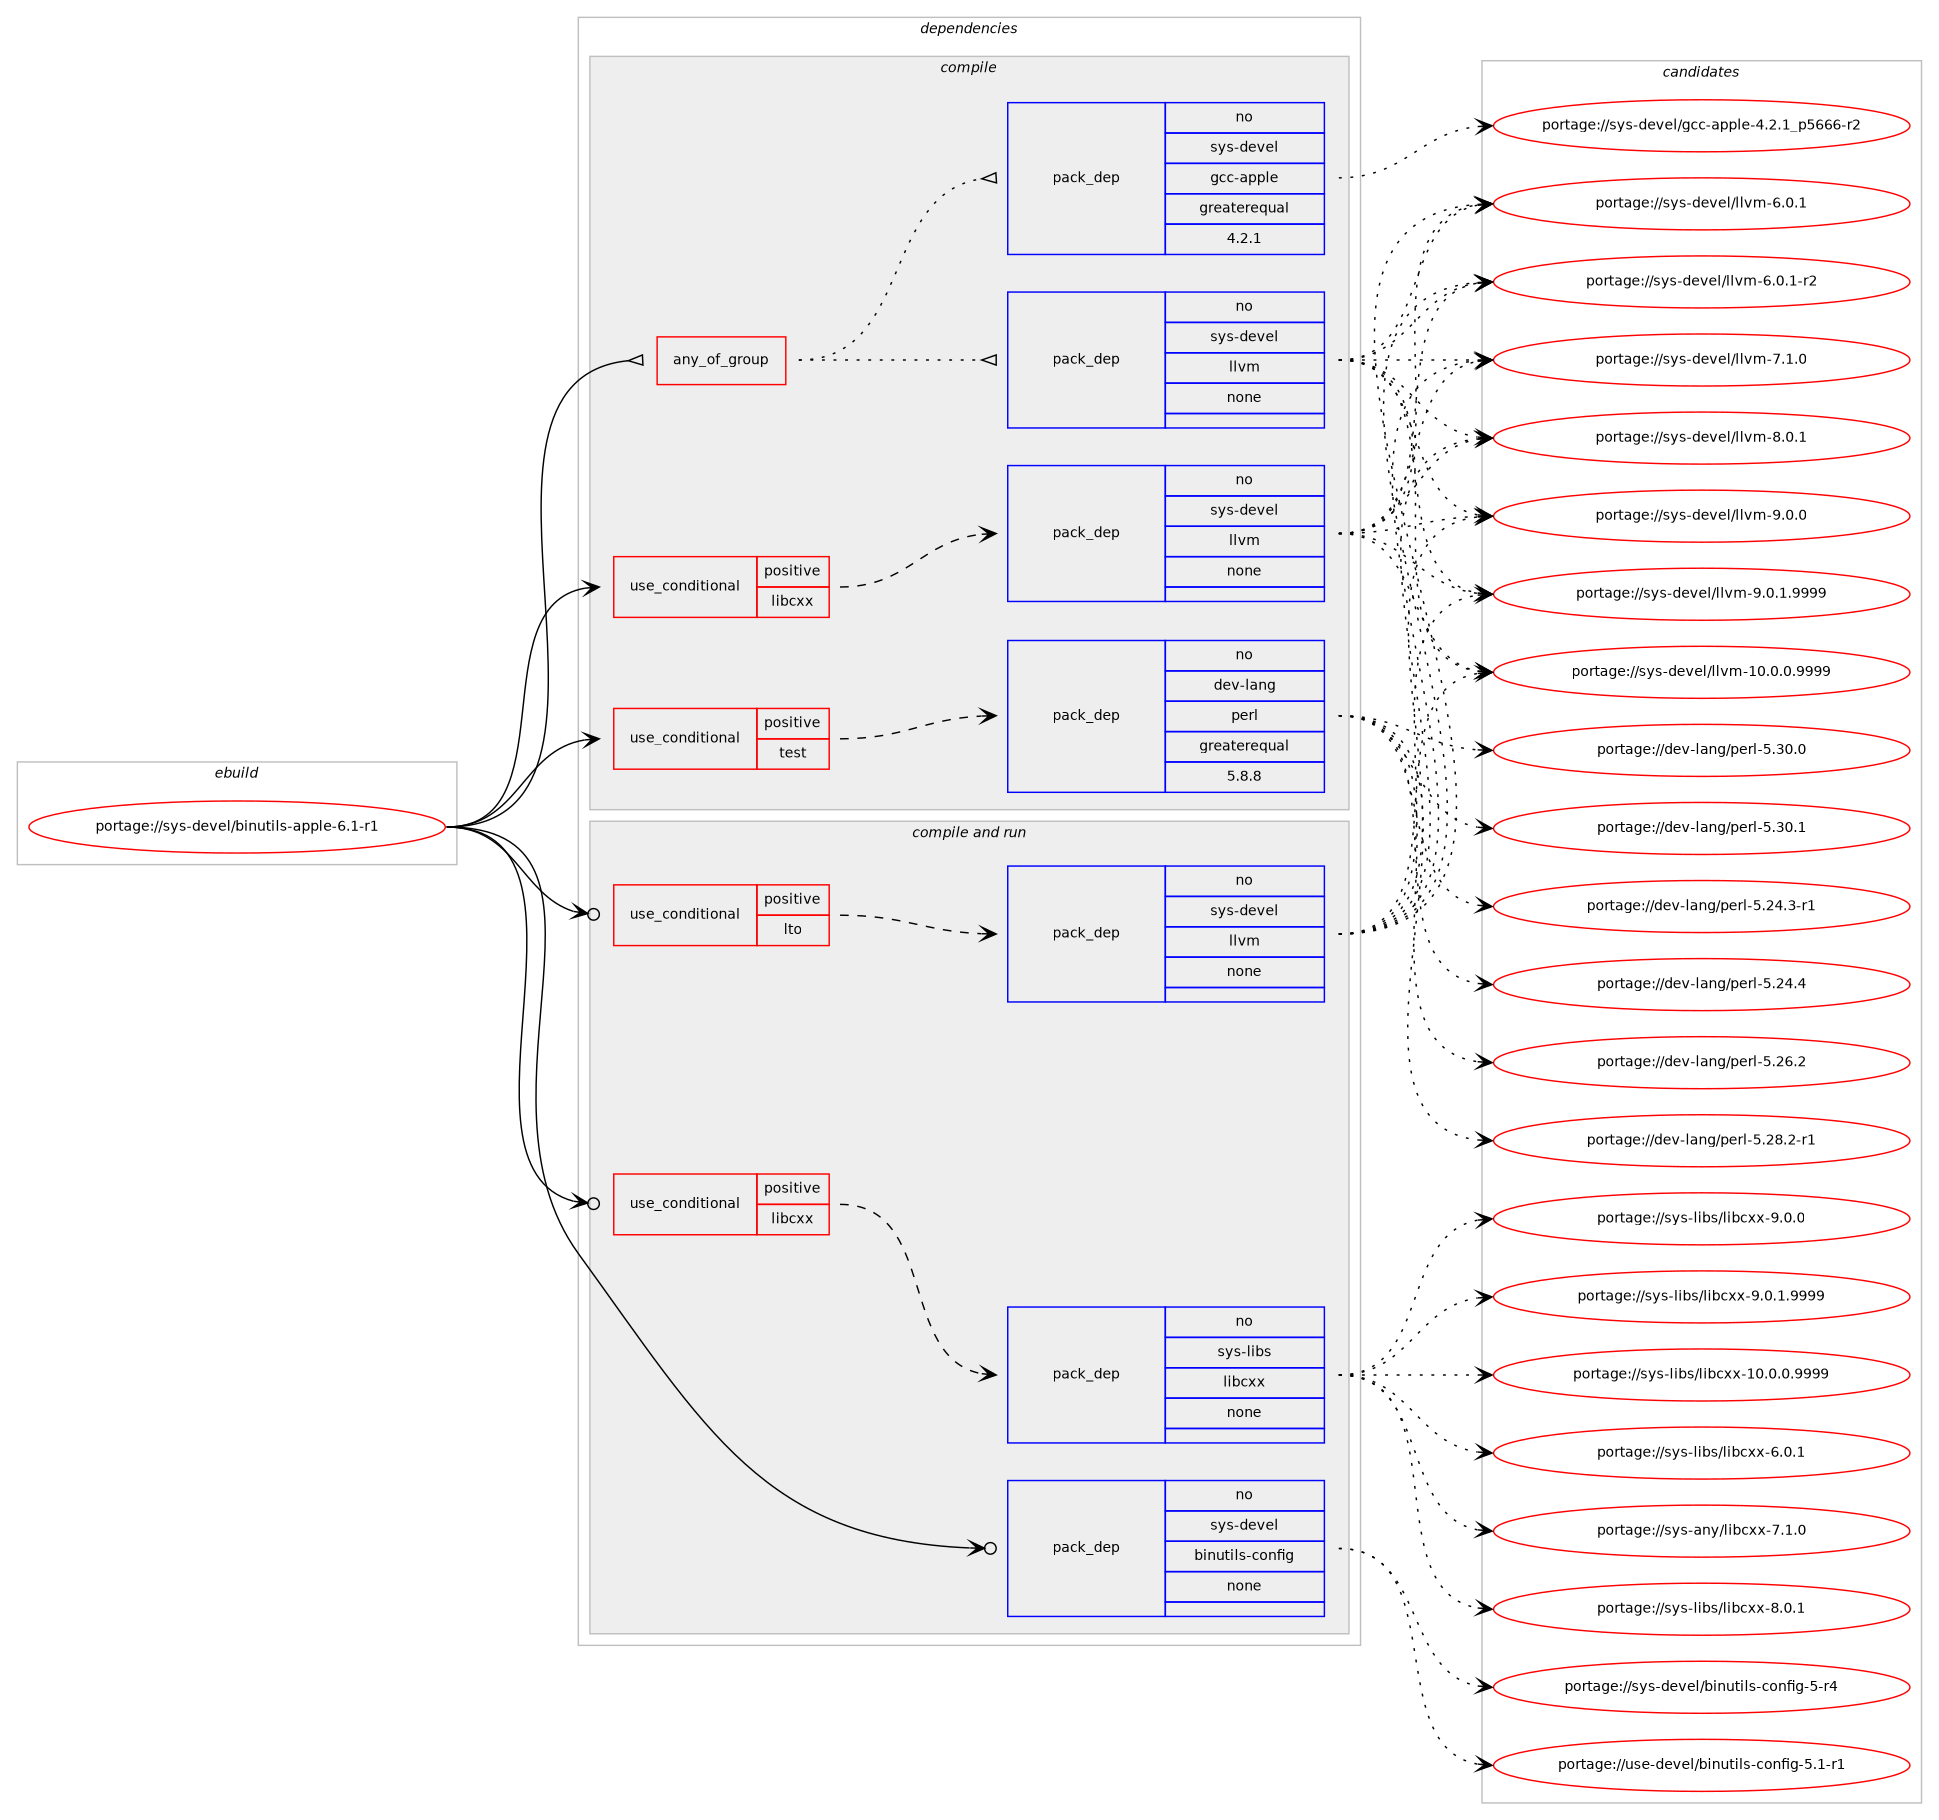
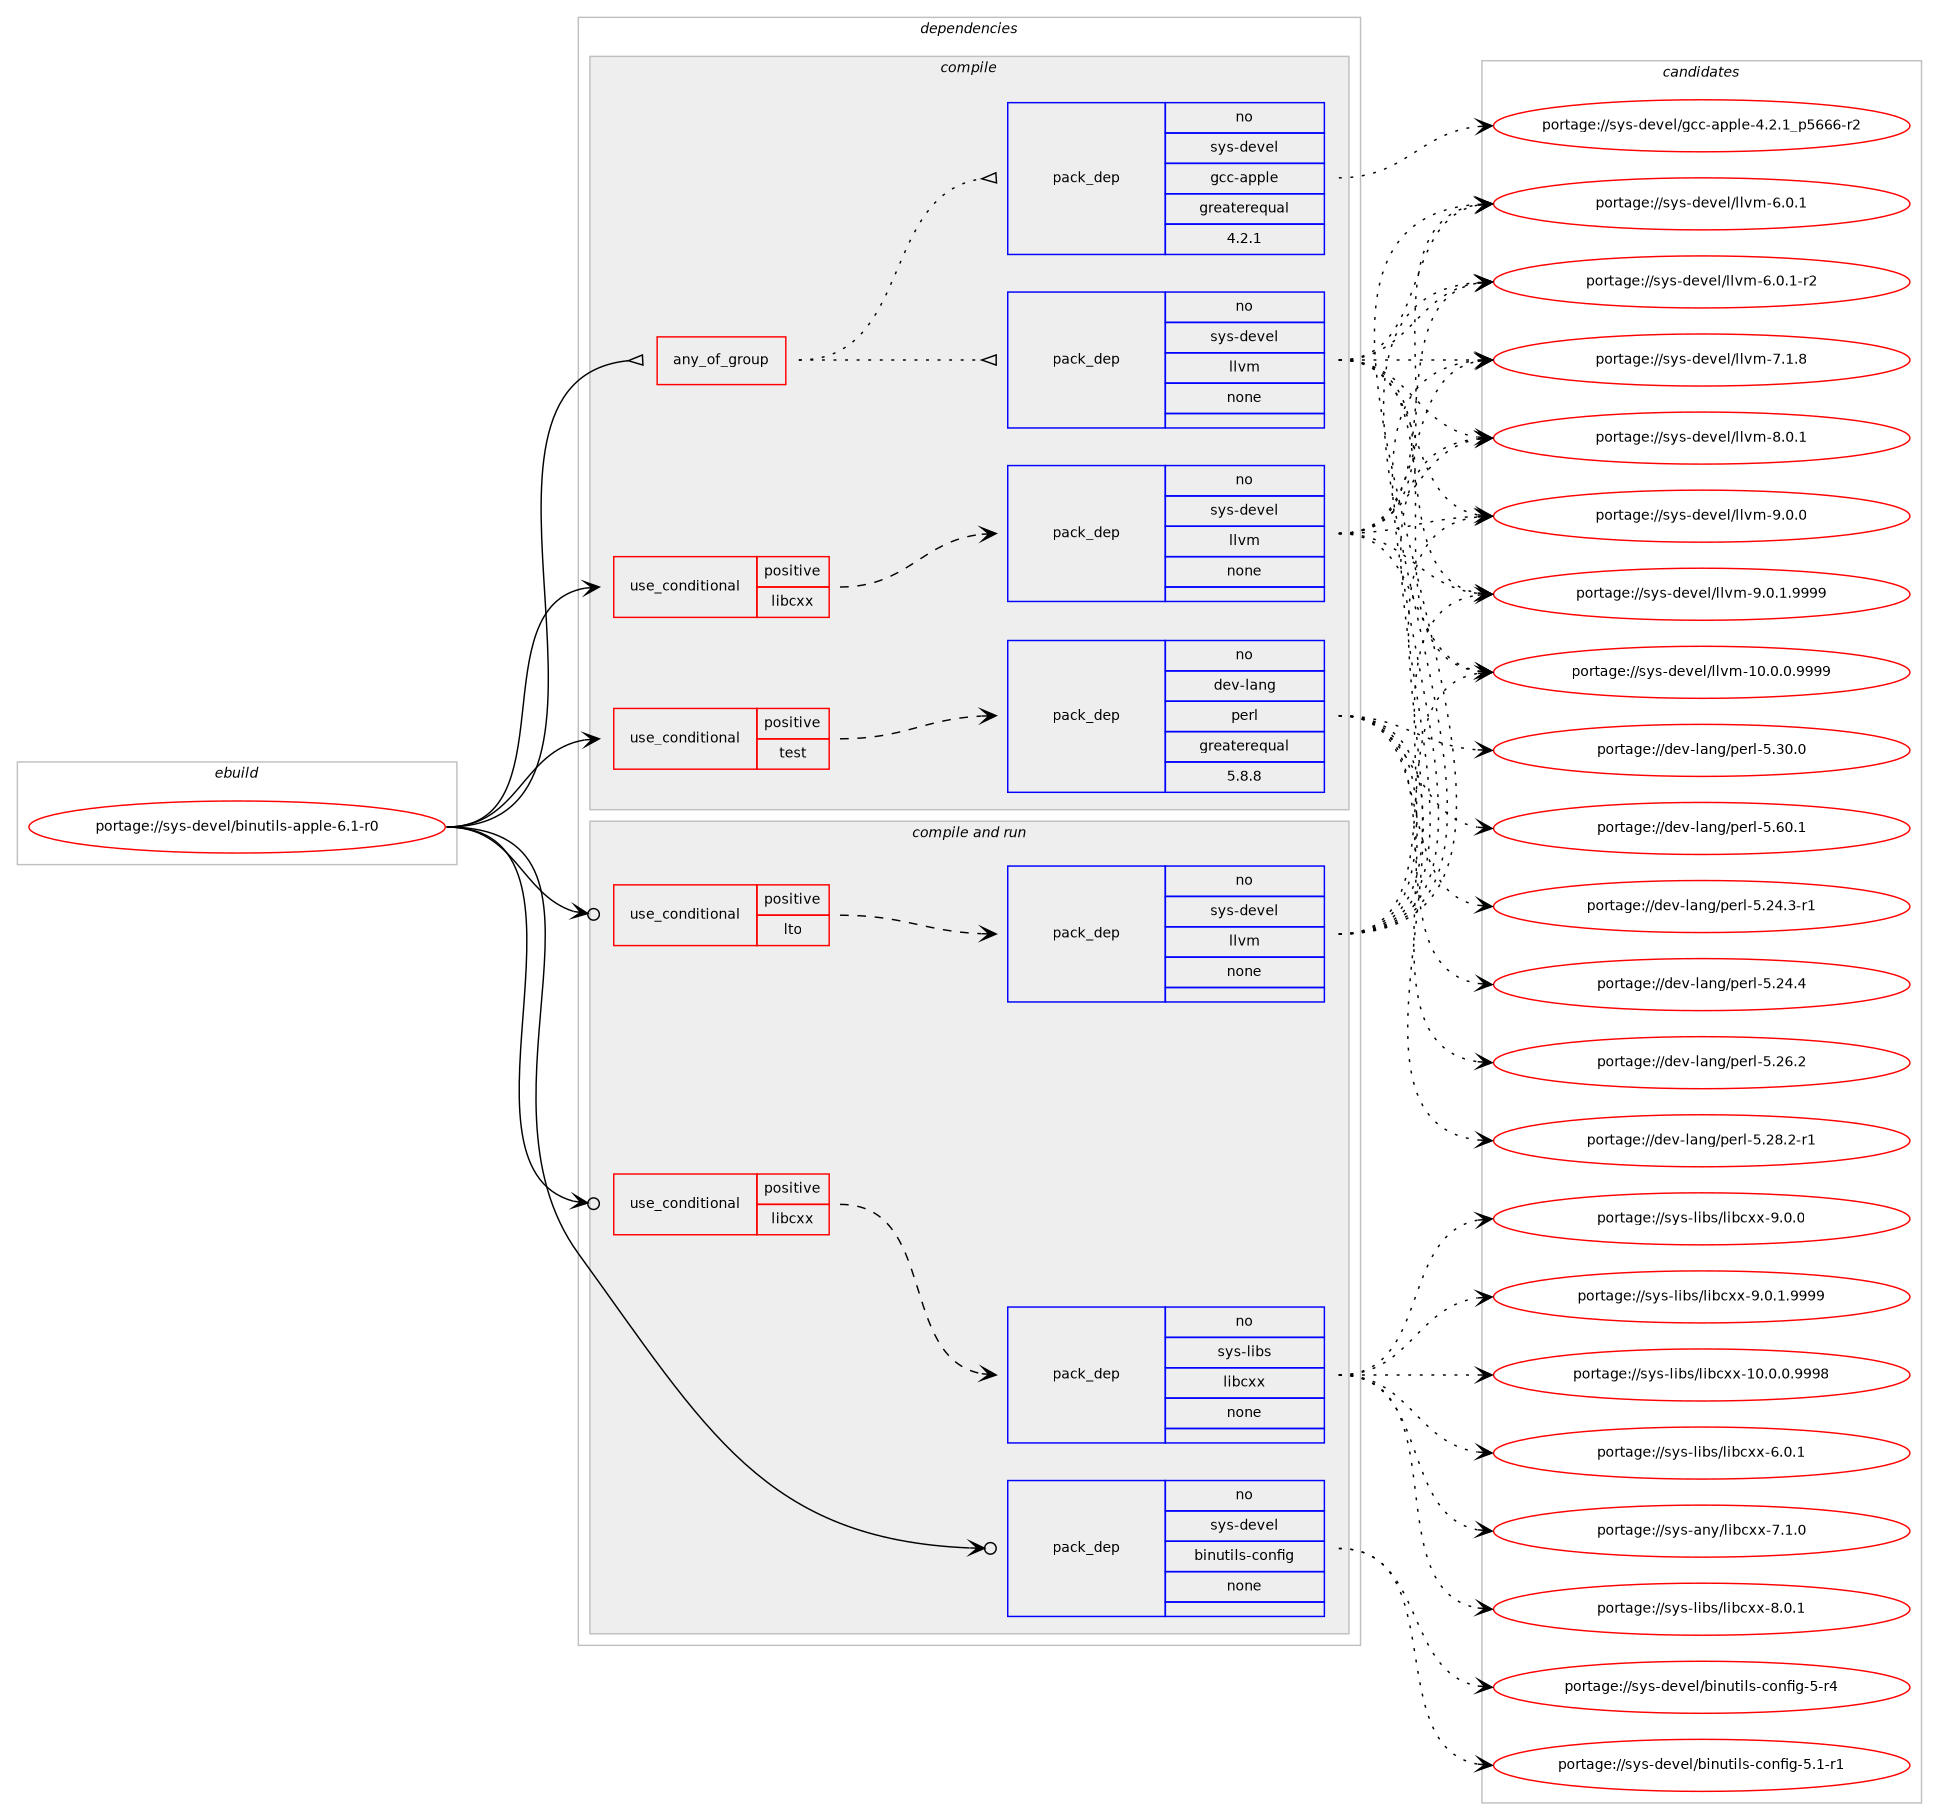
node "portage://sys-devel/llvm-7.1.0": label "portage://sys-devel/llvm-7.1.0" -> "portage://sys-devel/llvm-7.1.8"
node "portage://sys-devel/binutils-apple-6.1-r1": label "portage://sys-devel/binutils-apple-6.1-r1" -> "portage://sys-devel/binutils-apple-6.1-r0"
node "portage://dev-lang/perl-5.30.1": label "portage://dev-lang/perl-5.30.1" -> "portage://dev-lang/perl-5.60.1"
node "portage://sys-libs/libcxx-10.0.0.9999": label "portage://sys-libs/libcxx-10.0.0.9999" -> "portage://sys-libs/libcxx-10.0.0.9998"
node "portage://use-devel/binutils-config-5.1-r1": label "portage://use-devel/binutils-config-5.1-r1" -> "portage://sys-devel/binutils-config-5.1-r1"
